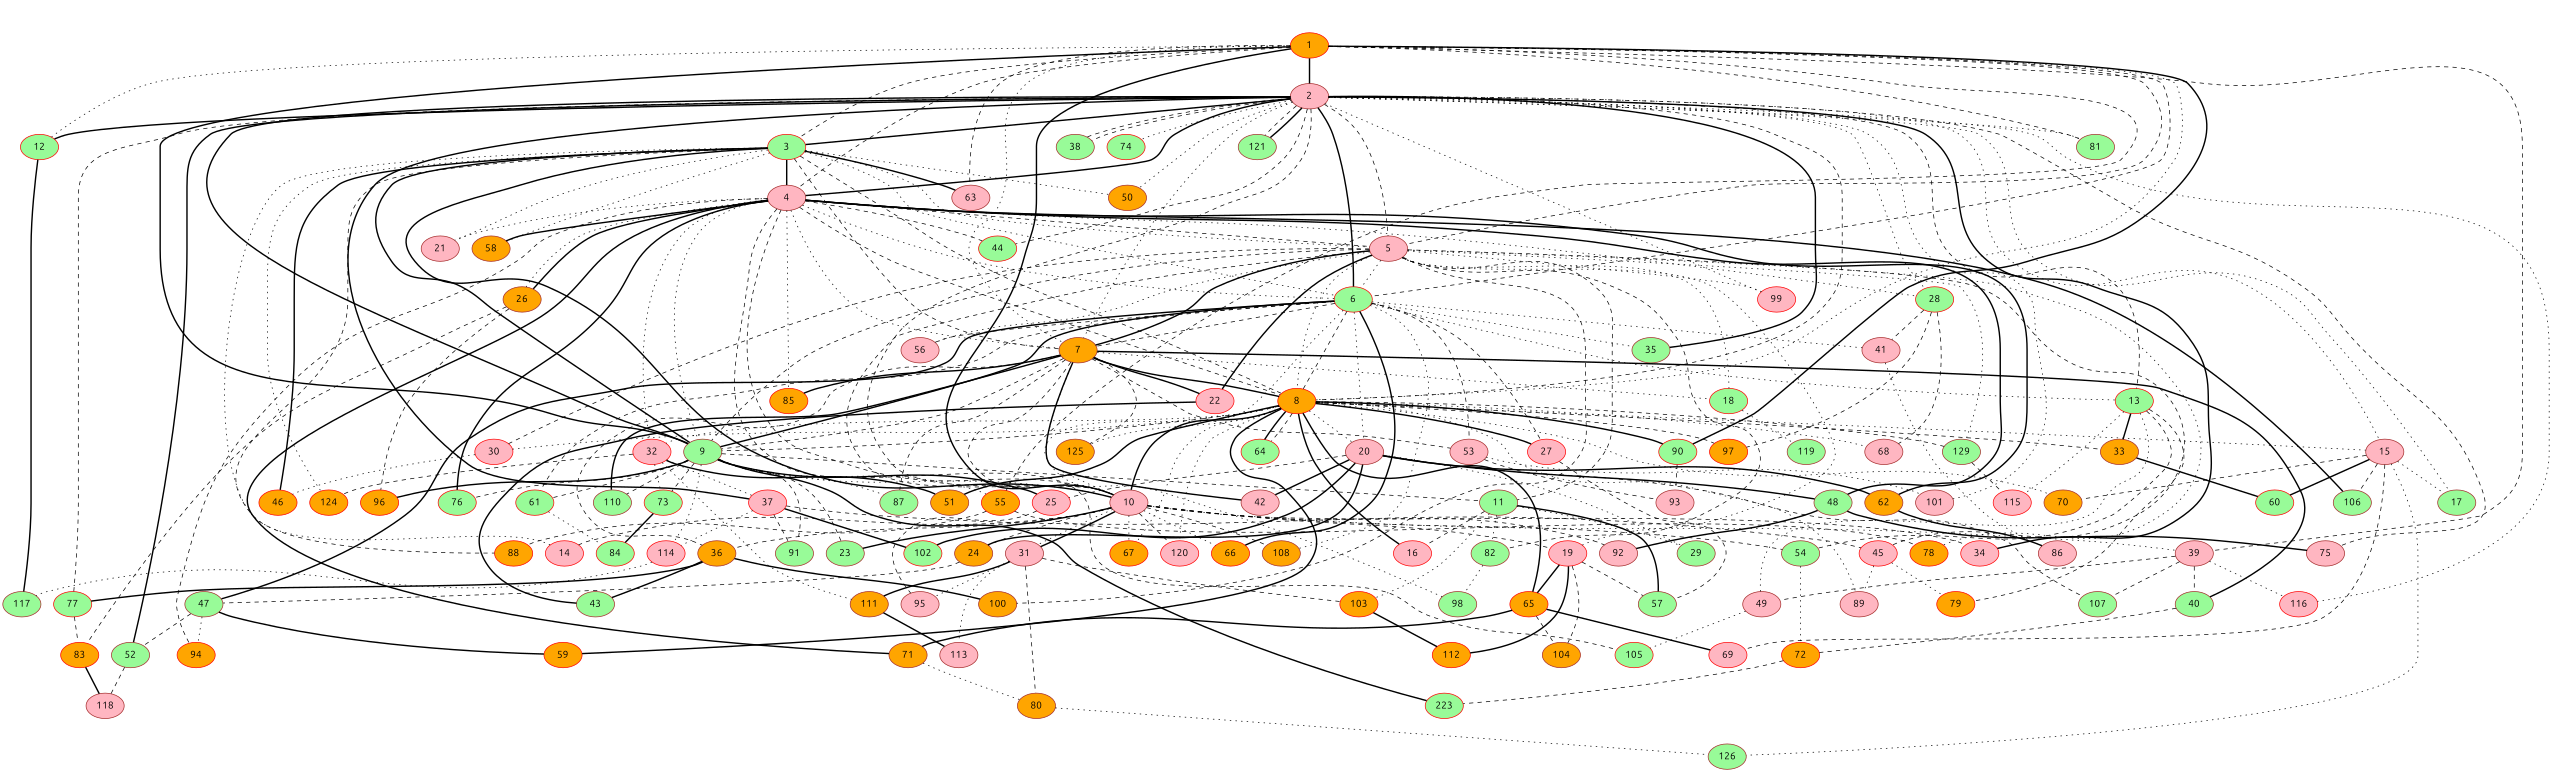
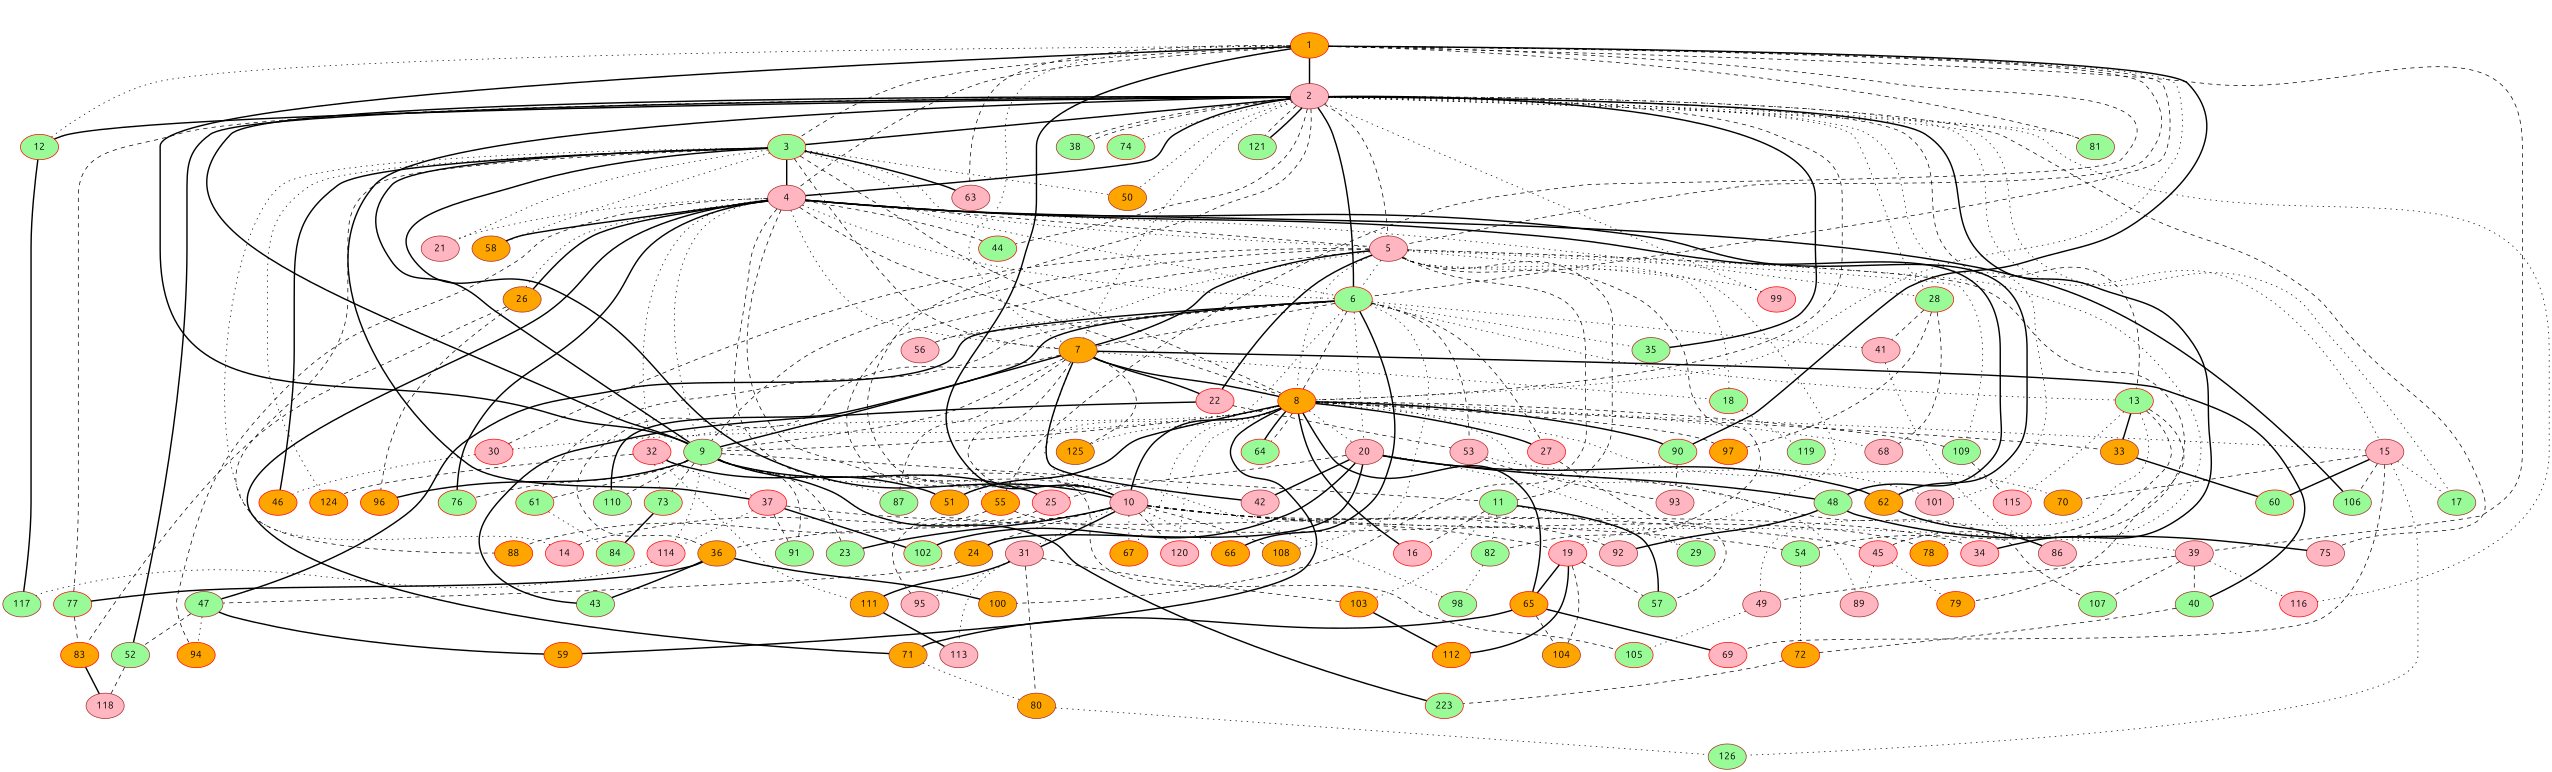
node "85": removed
edge "7" -- "53": now "22" -- "53"
node "129": label "129" -> "109"
